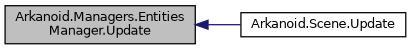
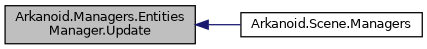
node "Arkanoid.Scene.Update": label "Arkanoid.Scene.Update" -> "Arkanoid.Scene.Managers"
